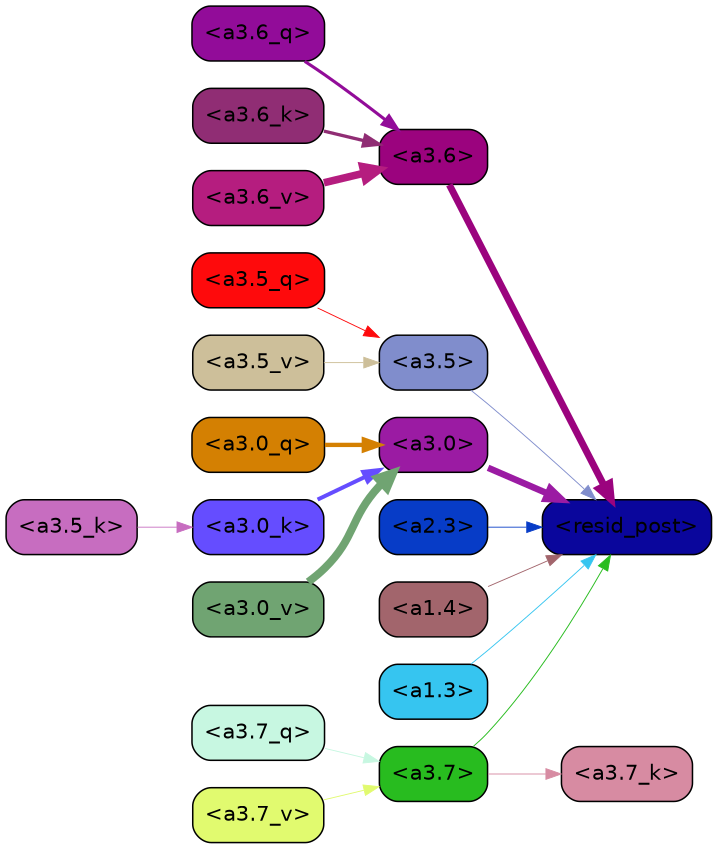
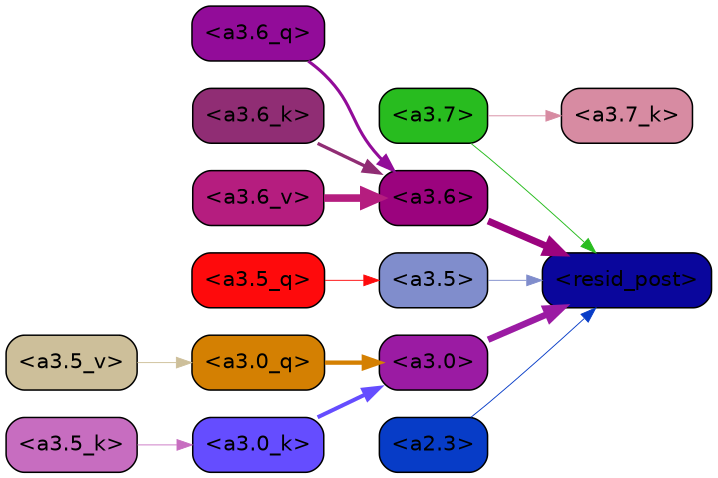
edge "<a3.5_v>" -> "<a3.5>": now "<a3.5_v>" -> "<a3.0_q>"
node "<a3.0_v>": removed
node "<a1.4>": removed
node "<a1.3>": removed
node "<a3.7_q>": removed
node "<a3.7_v>": removed
